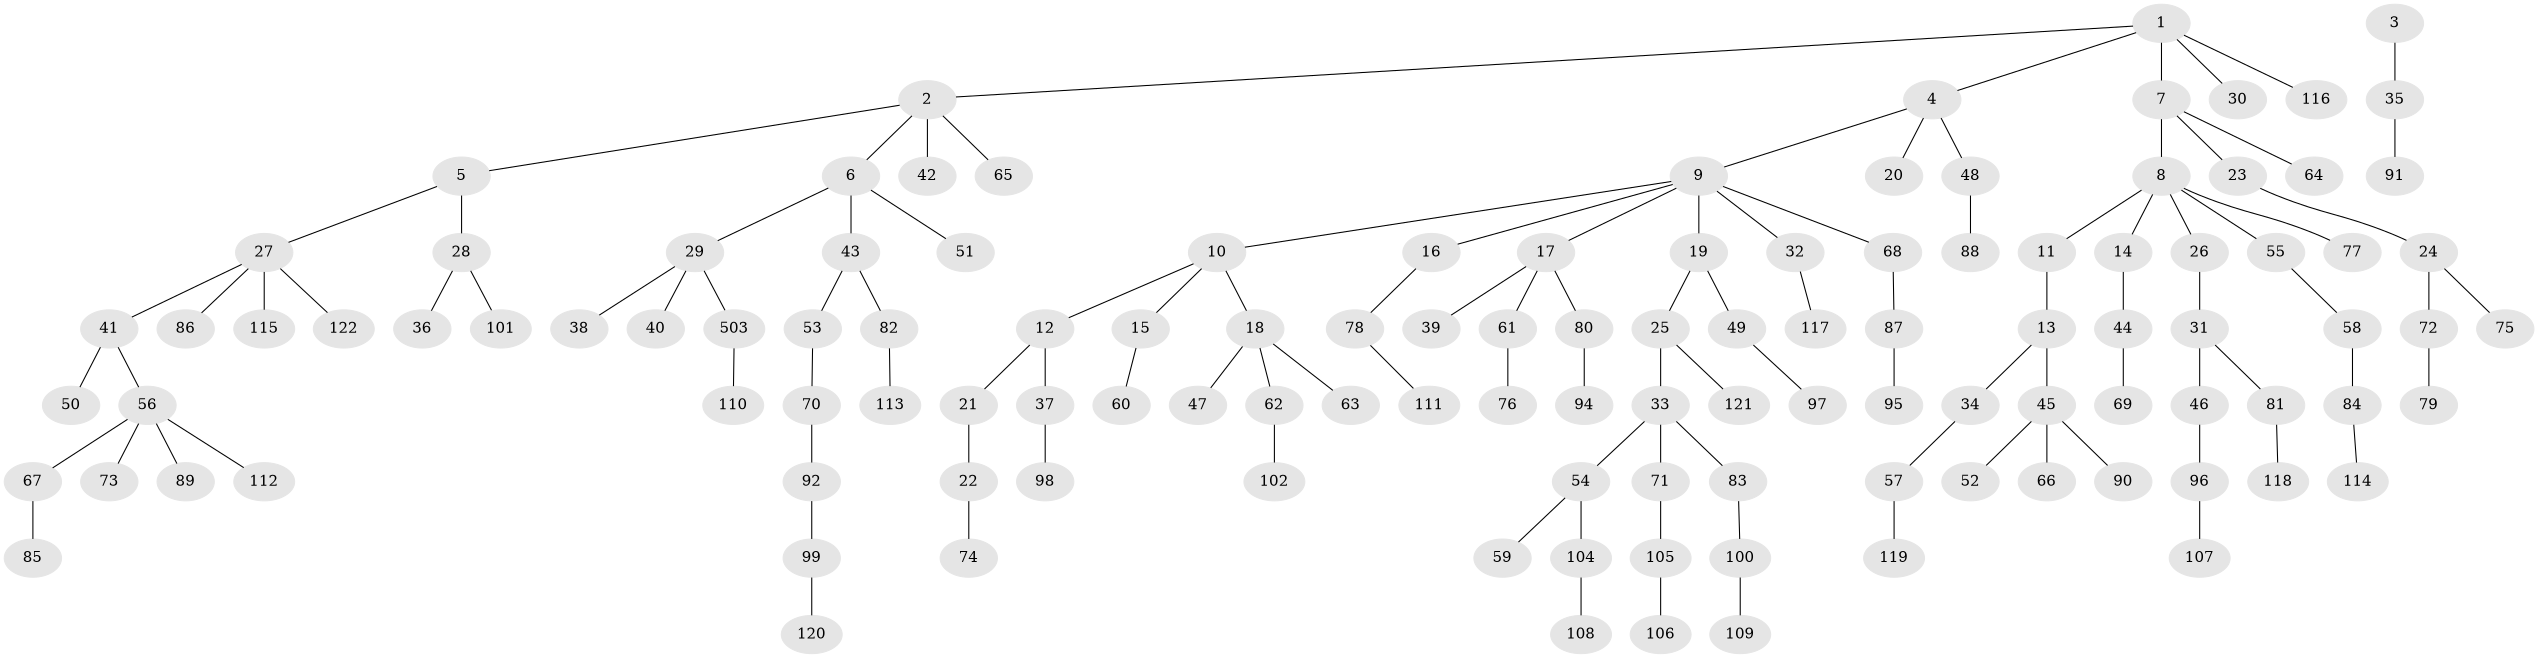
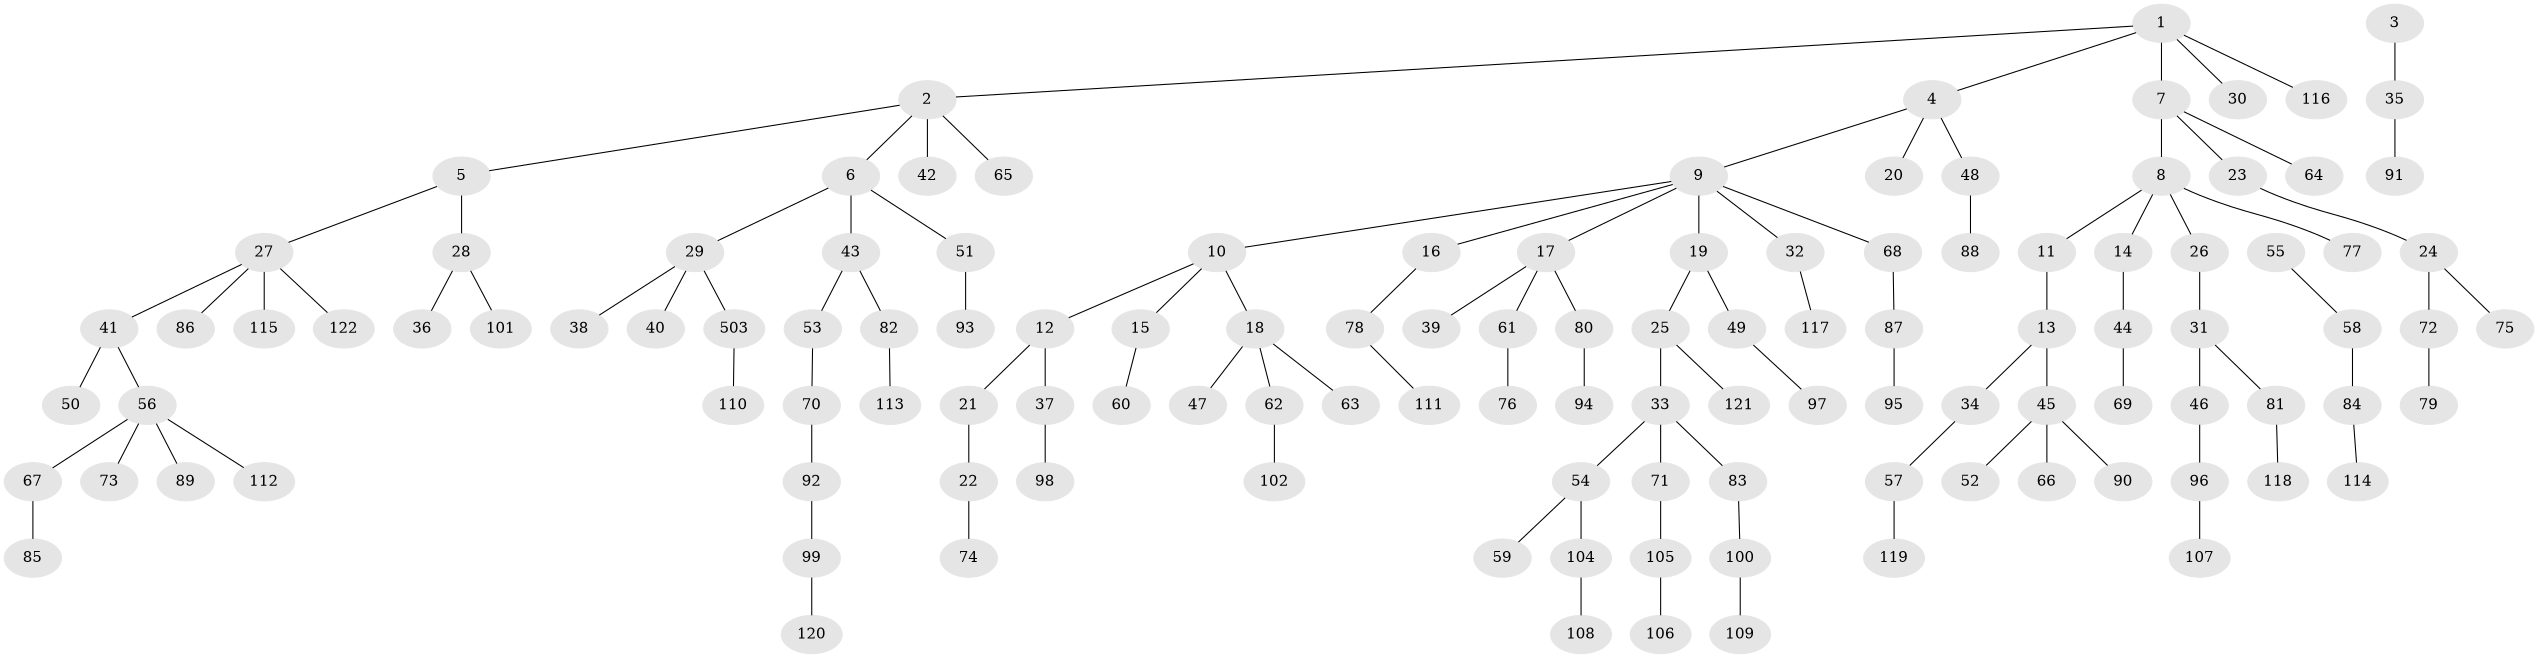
edge "8" -- "55": removed
node "93": added
